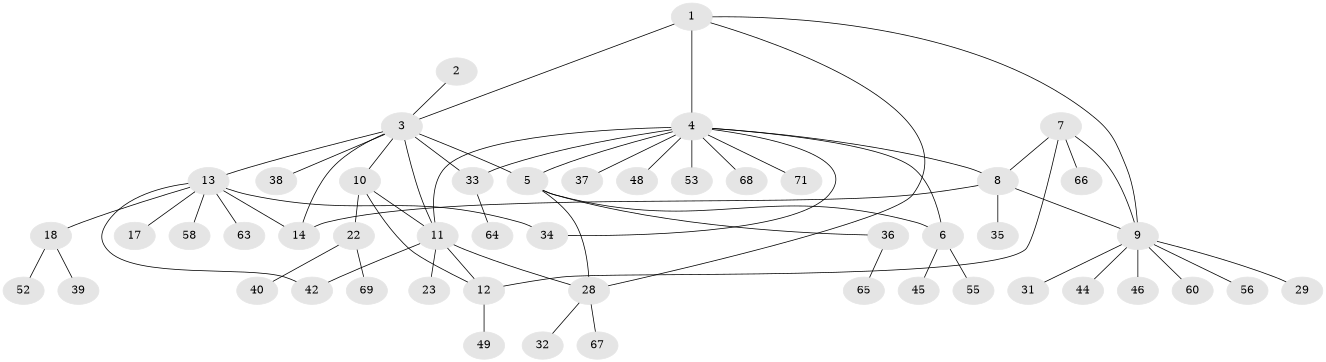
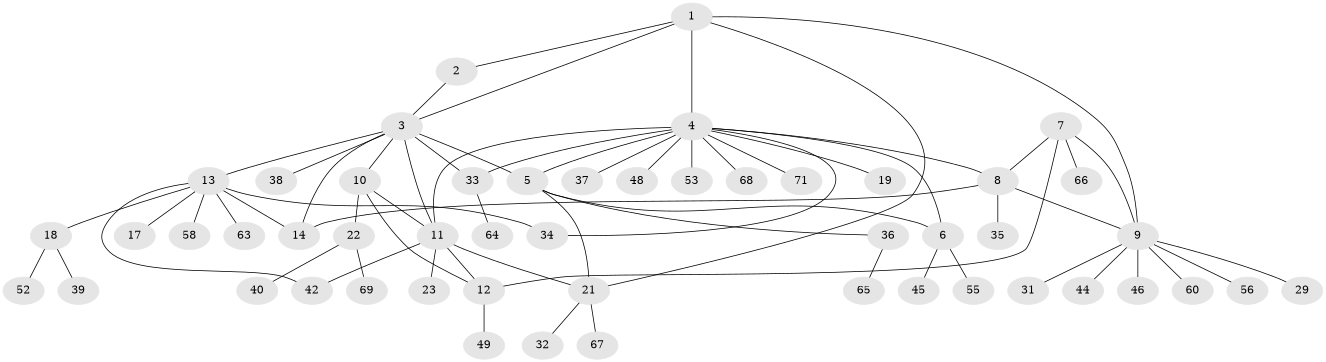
edge "1" -- "2": added
node "19": added
node "28": label "28" -> "21"
